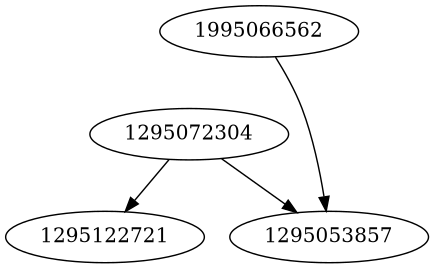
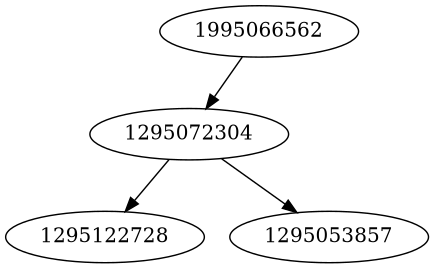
edge "1995066562" -> "1295053857": now "1995066562" -> "1295072304"
node "1295122721": label "1295122721" -> "1295122728"
